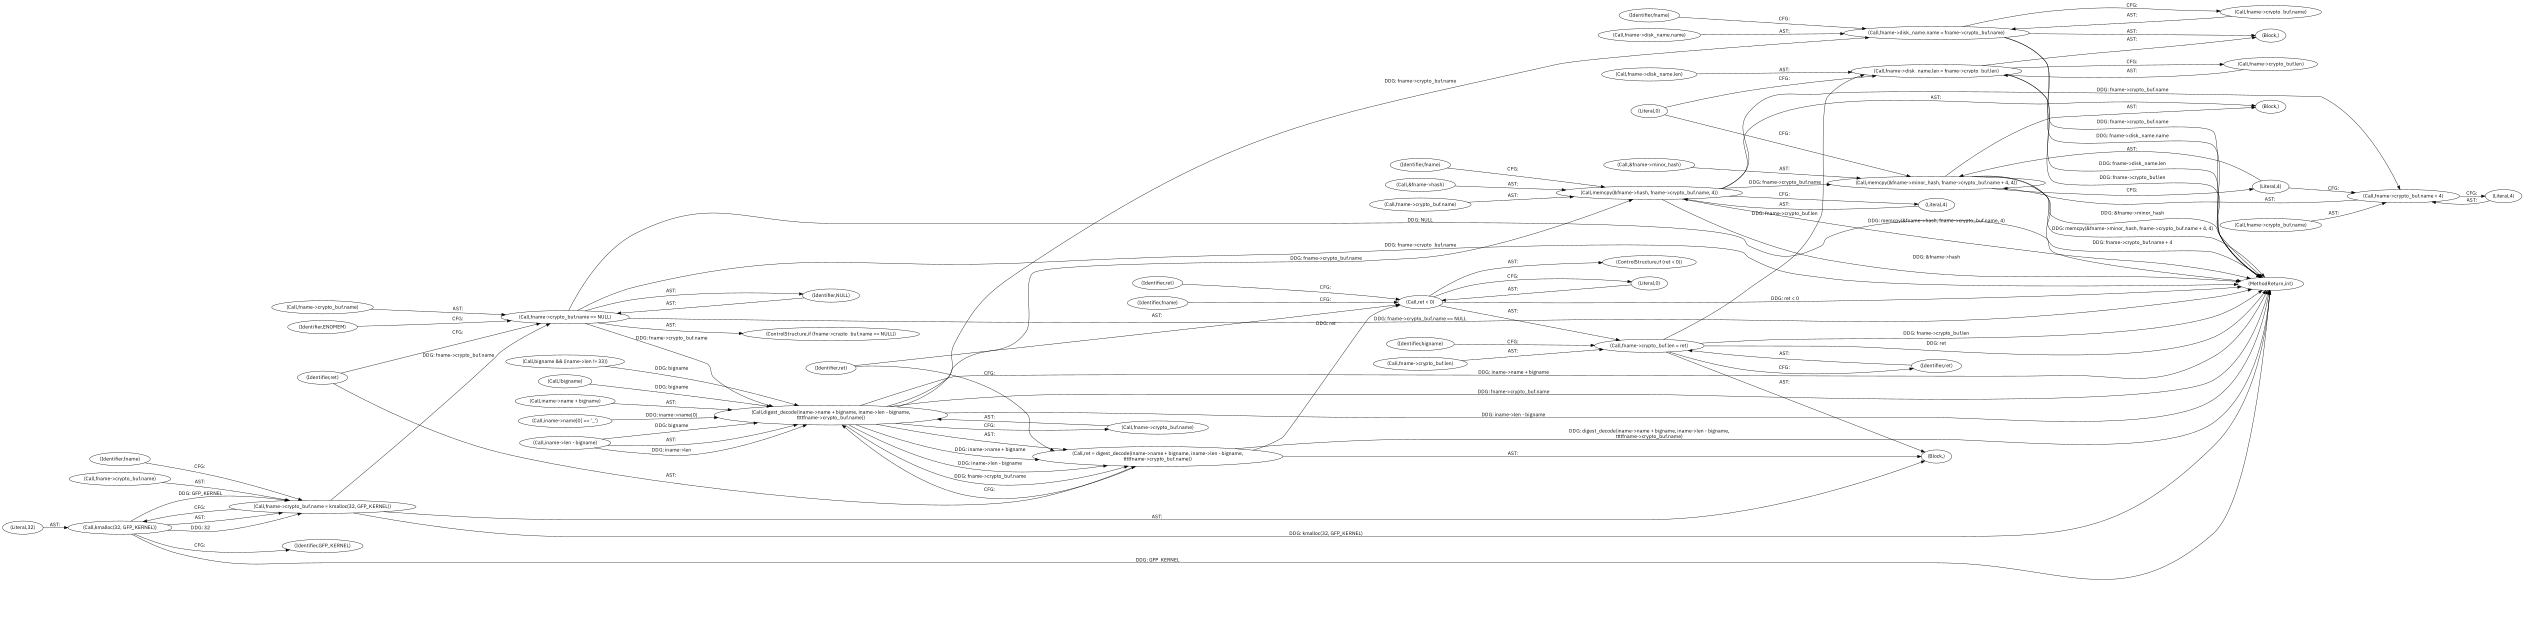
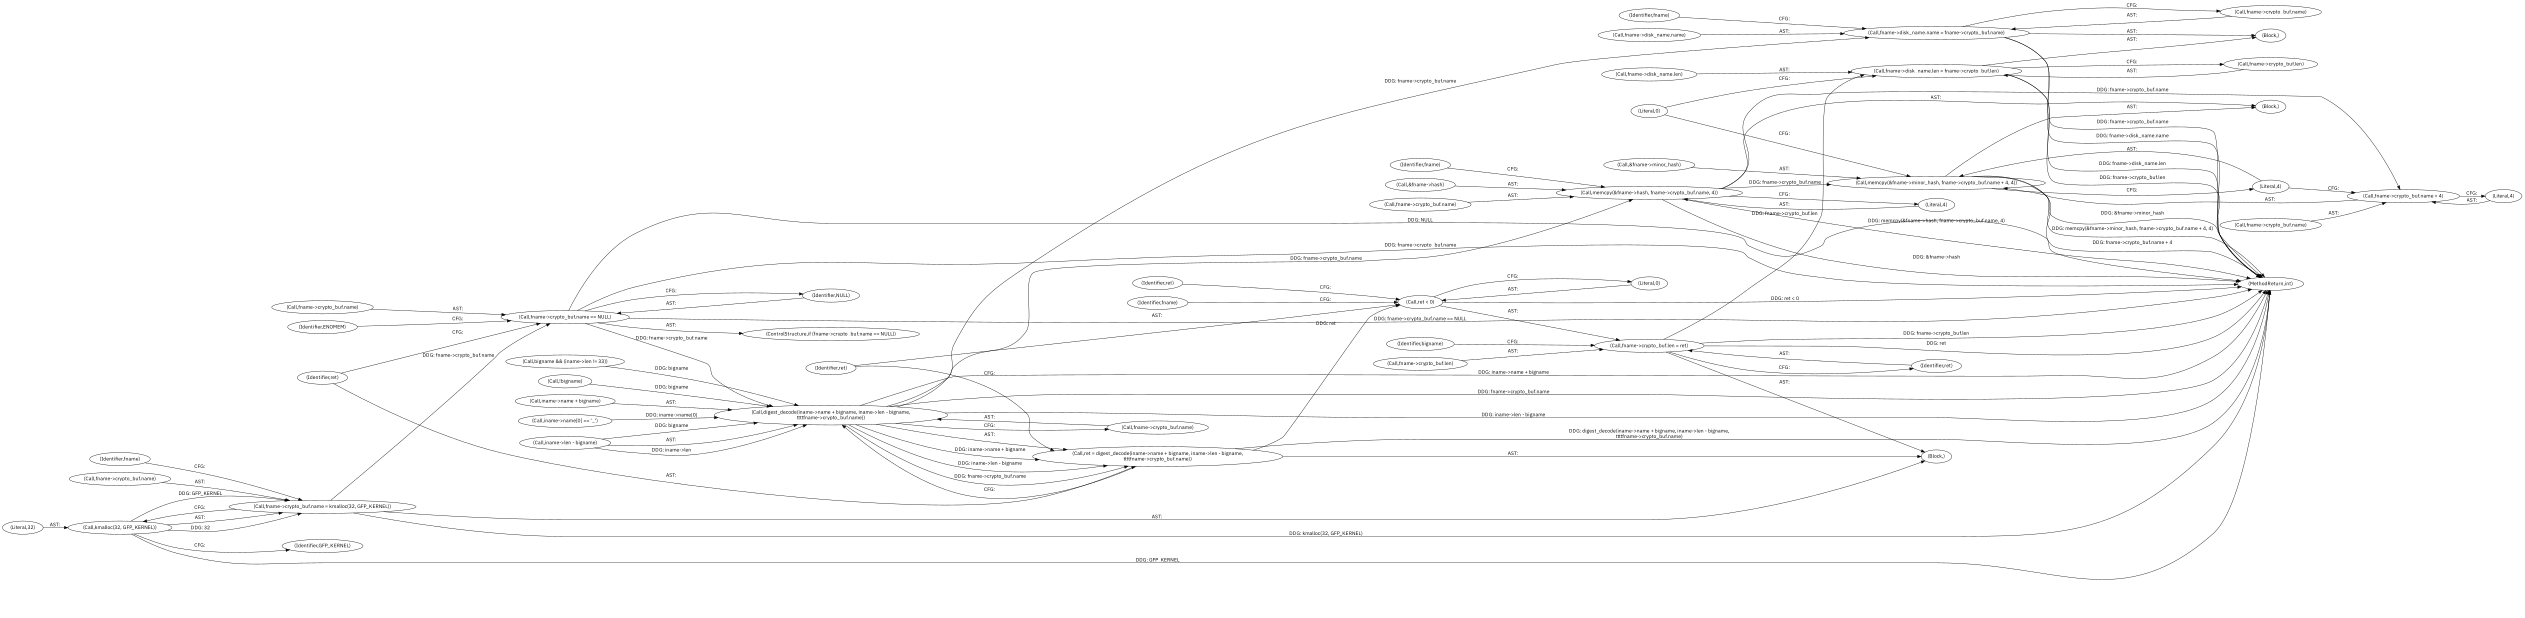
node "(ControlStructure,if (ret < 0))": removed
edge "(Call,fname->crypto_buf.name == NULL)" -> "(Identifier,NULL)": label "AST: " -> "CFG: "
